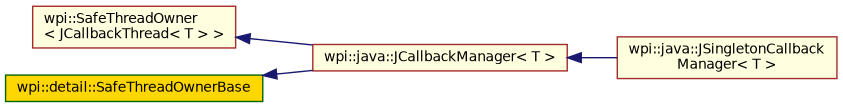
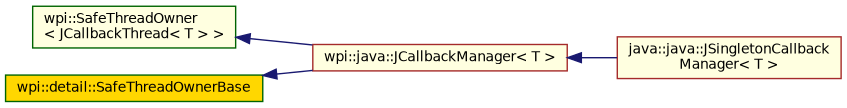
node "wpi::SafeThreadOwner < JCallbackThread< T > >": color brown -> darkgreen
node "wpi::java::JSingletonCallback Manager< T >": label "wpi::java::JSingletonCallback Manager< T >" -> "java::java::JSingletonCallback Manager< T >"
